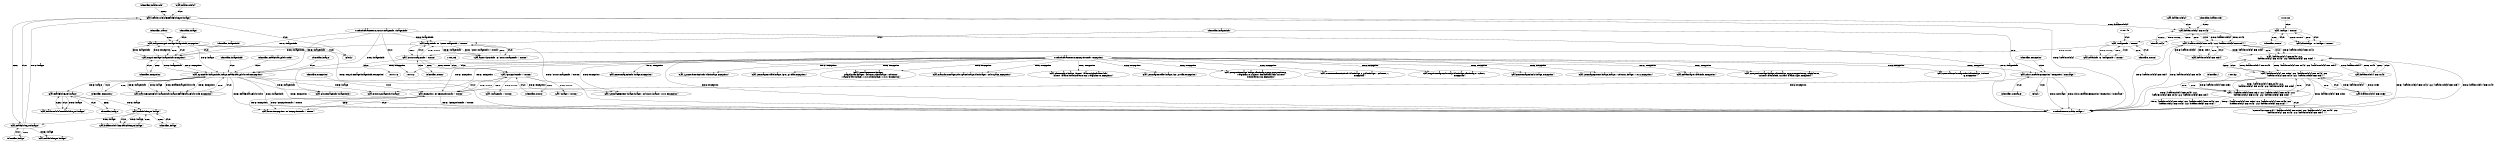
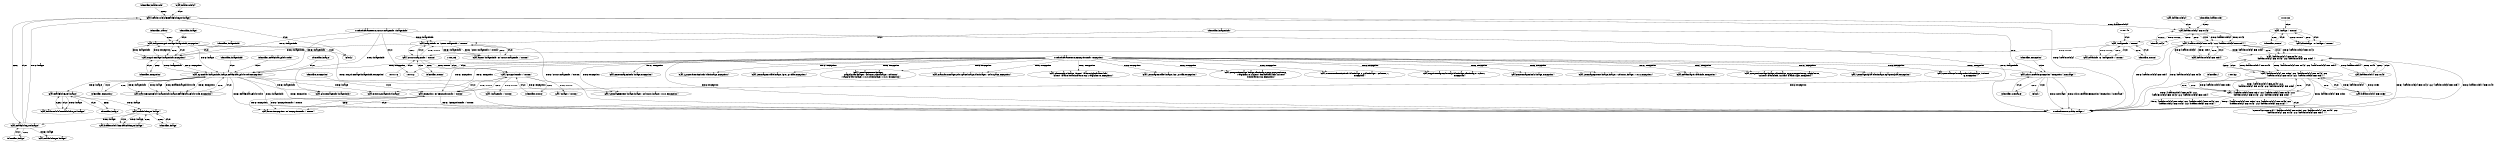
node "(Call,assert(iptc_info != (const ImageInfo *) NULL))": label "(Call,assert(iptc_info != (const ImageInfo *) NULL))" -> "(Call,assert(image_info != (const ImageInfo *) NULL))"
edge "(Call,(const ImageInfo *) NULL)" -> "1000176": reversed
node "(Call,SetImageAlpha(tile_image,OpaqueAlpha,exception))": added
edge "(Call,ThrowReaderException((exception),(message)))" -> "(Identifier,message)": added, label "CFG:"
